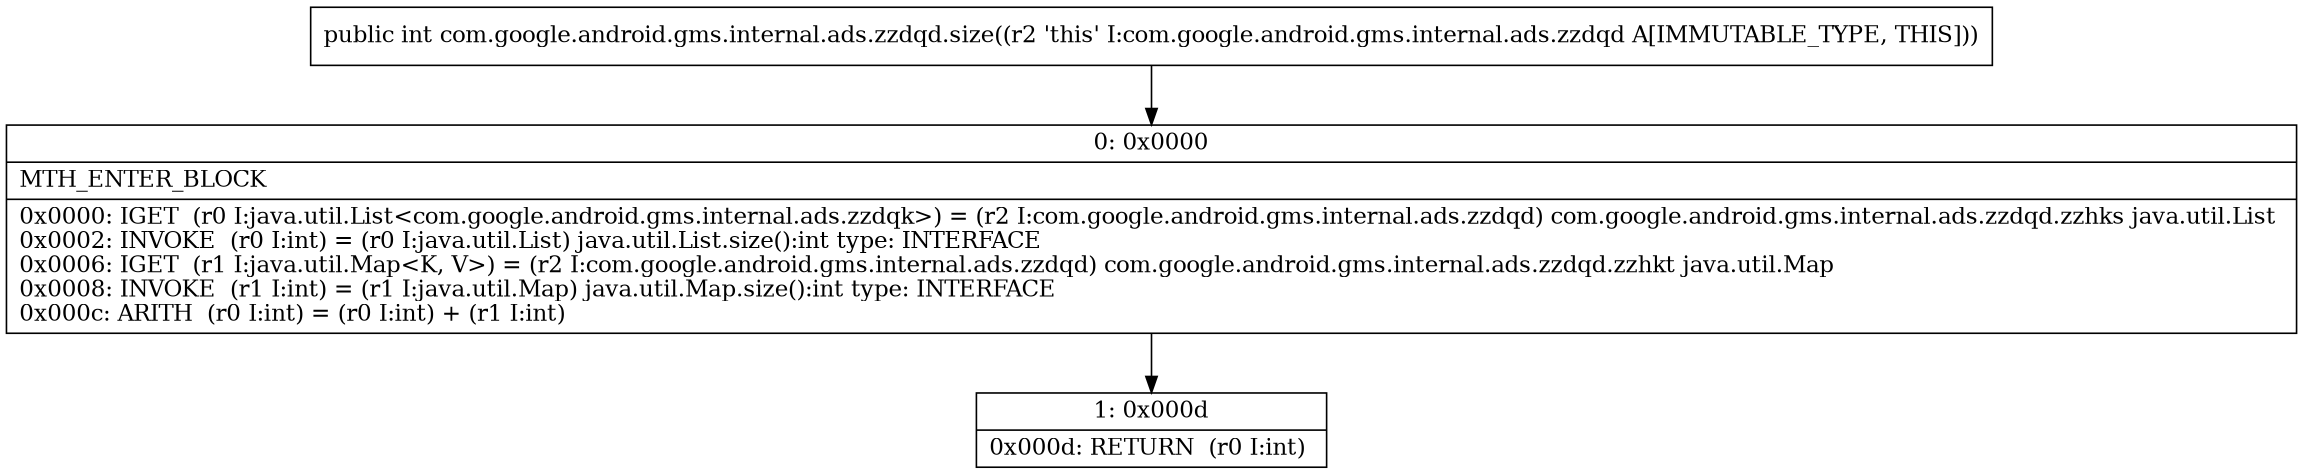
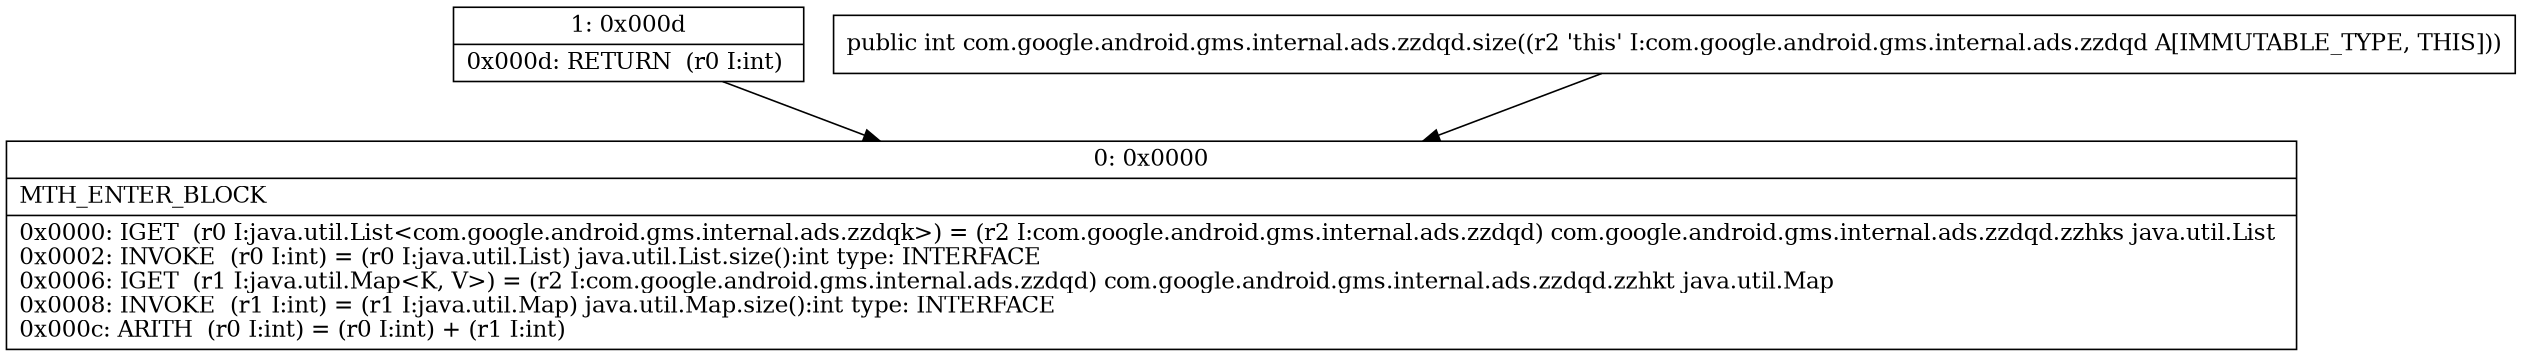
edge "0: 0x0000" -> "1: 0x000d": reversed
